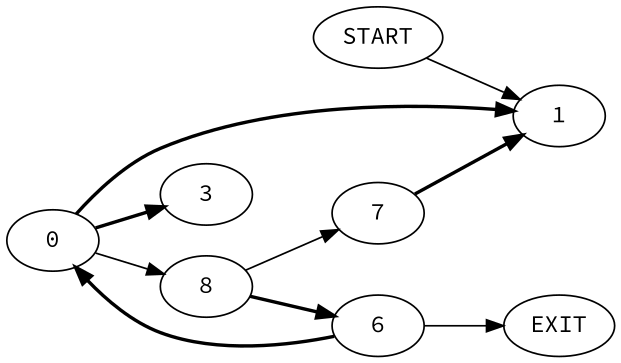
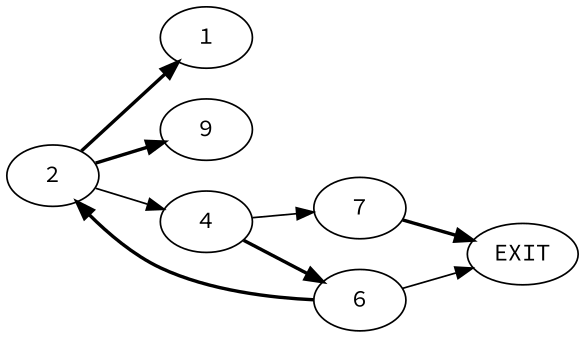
node "START": removed
edge "7" -> "1": now "7" -> "EXIT"
node "3": label "3" -> "9"
node "0": label "0" -> "2"
node "8": label "8" -> "4"
